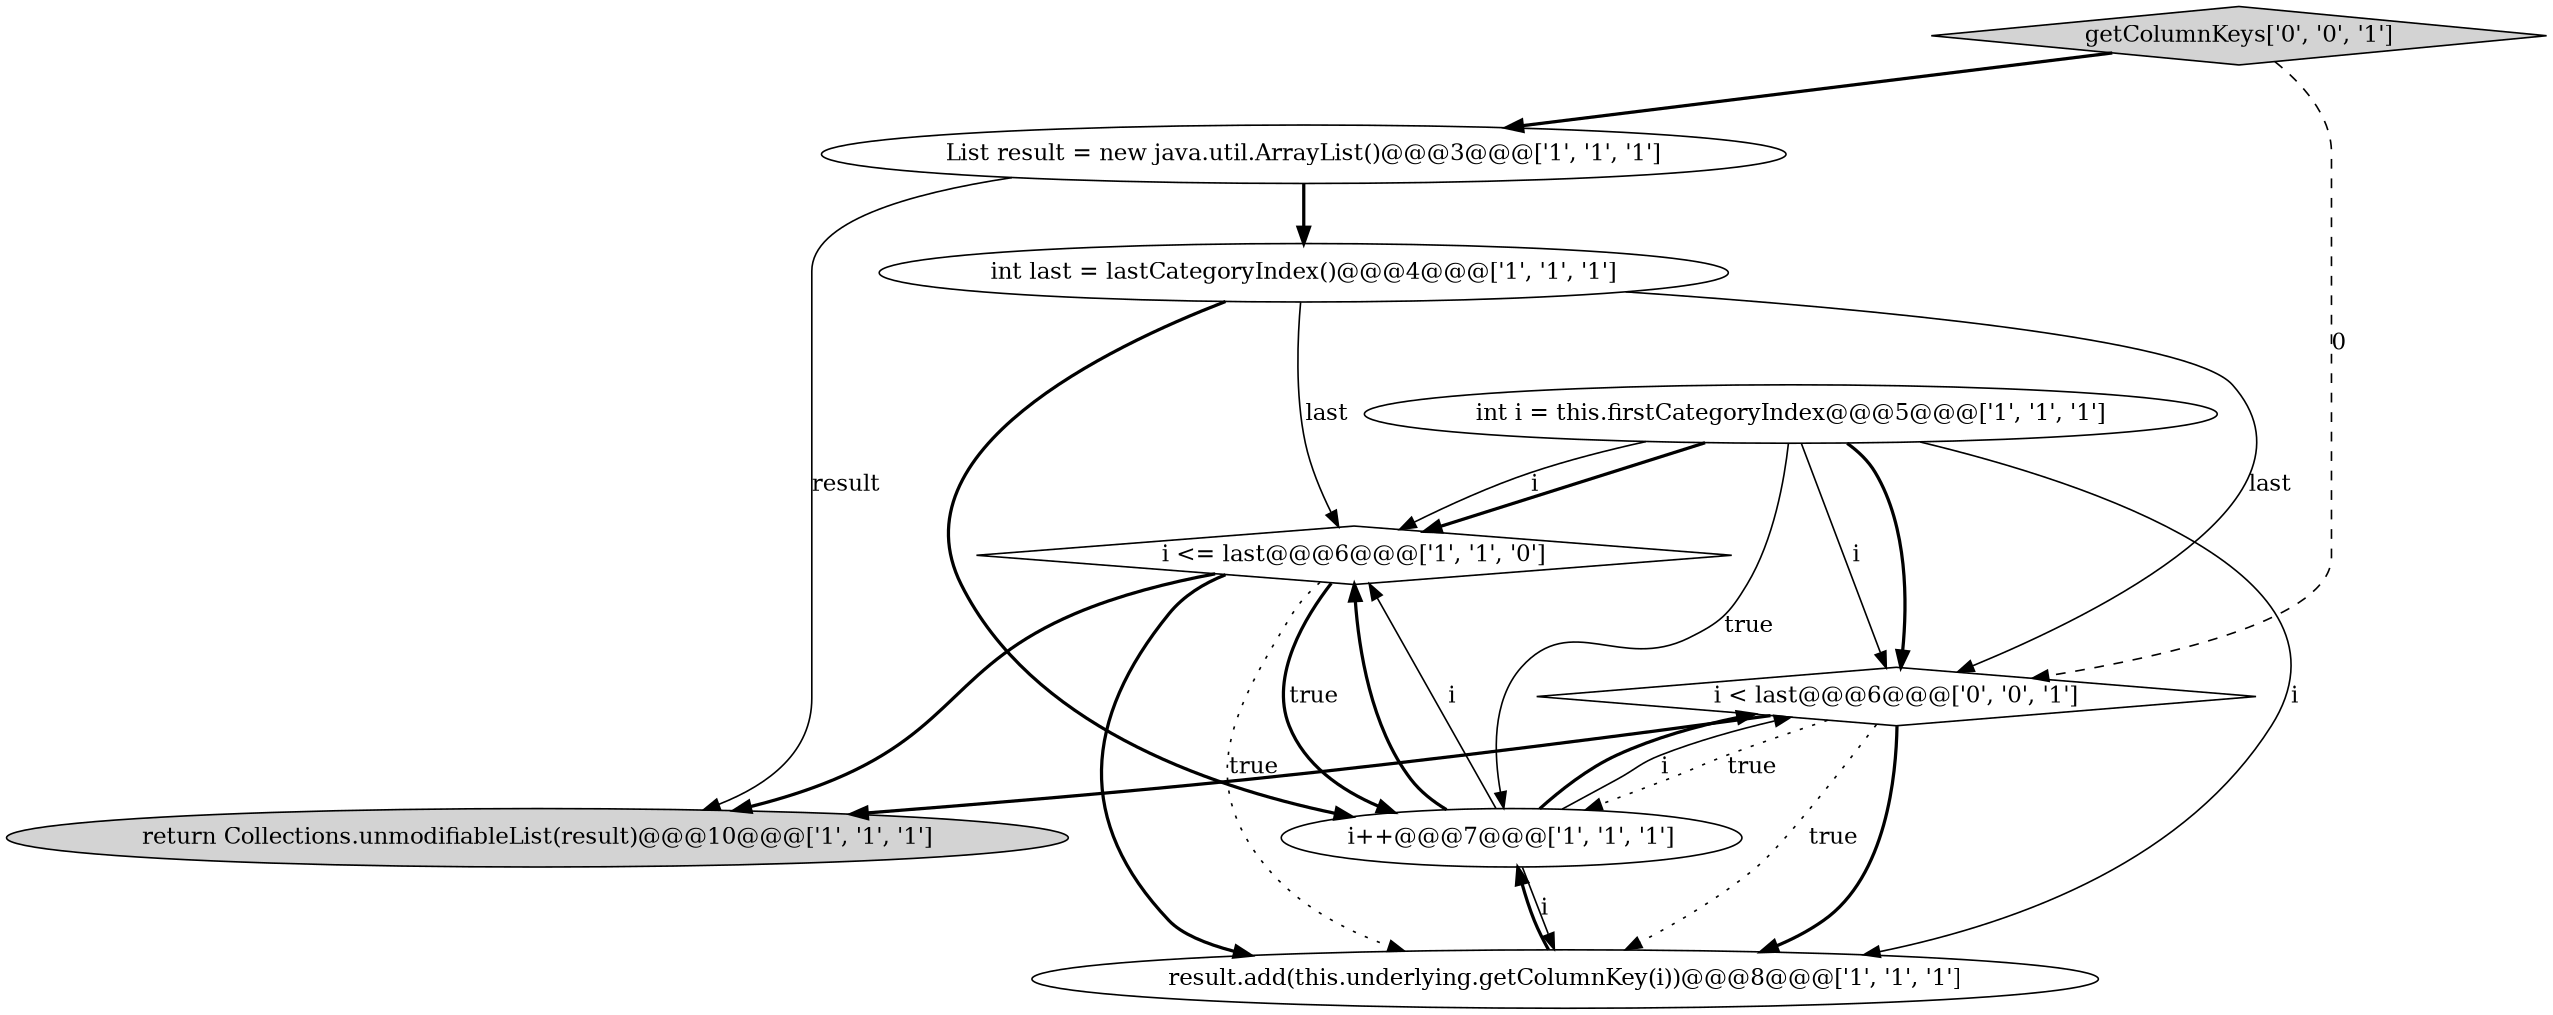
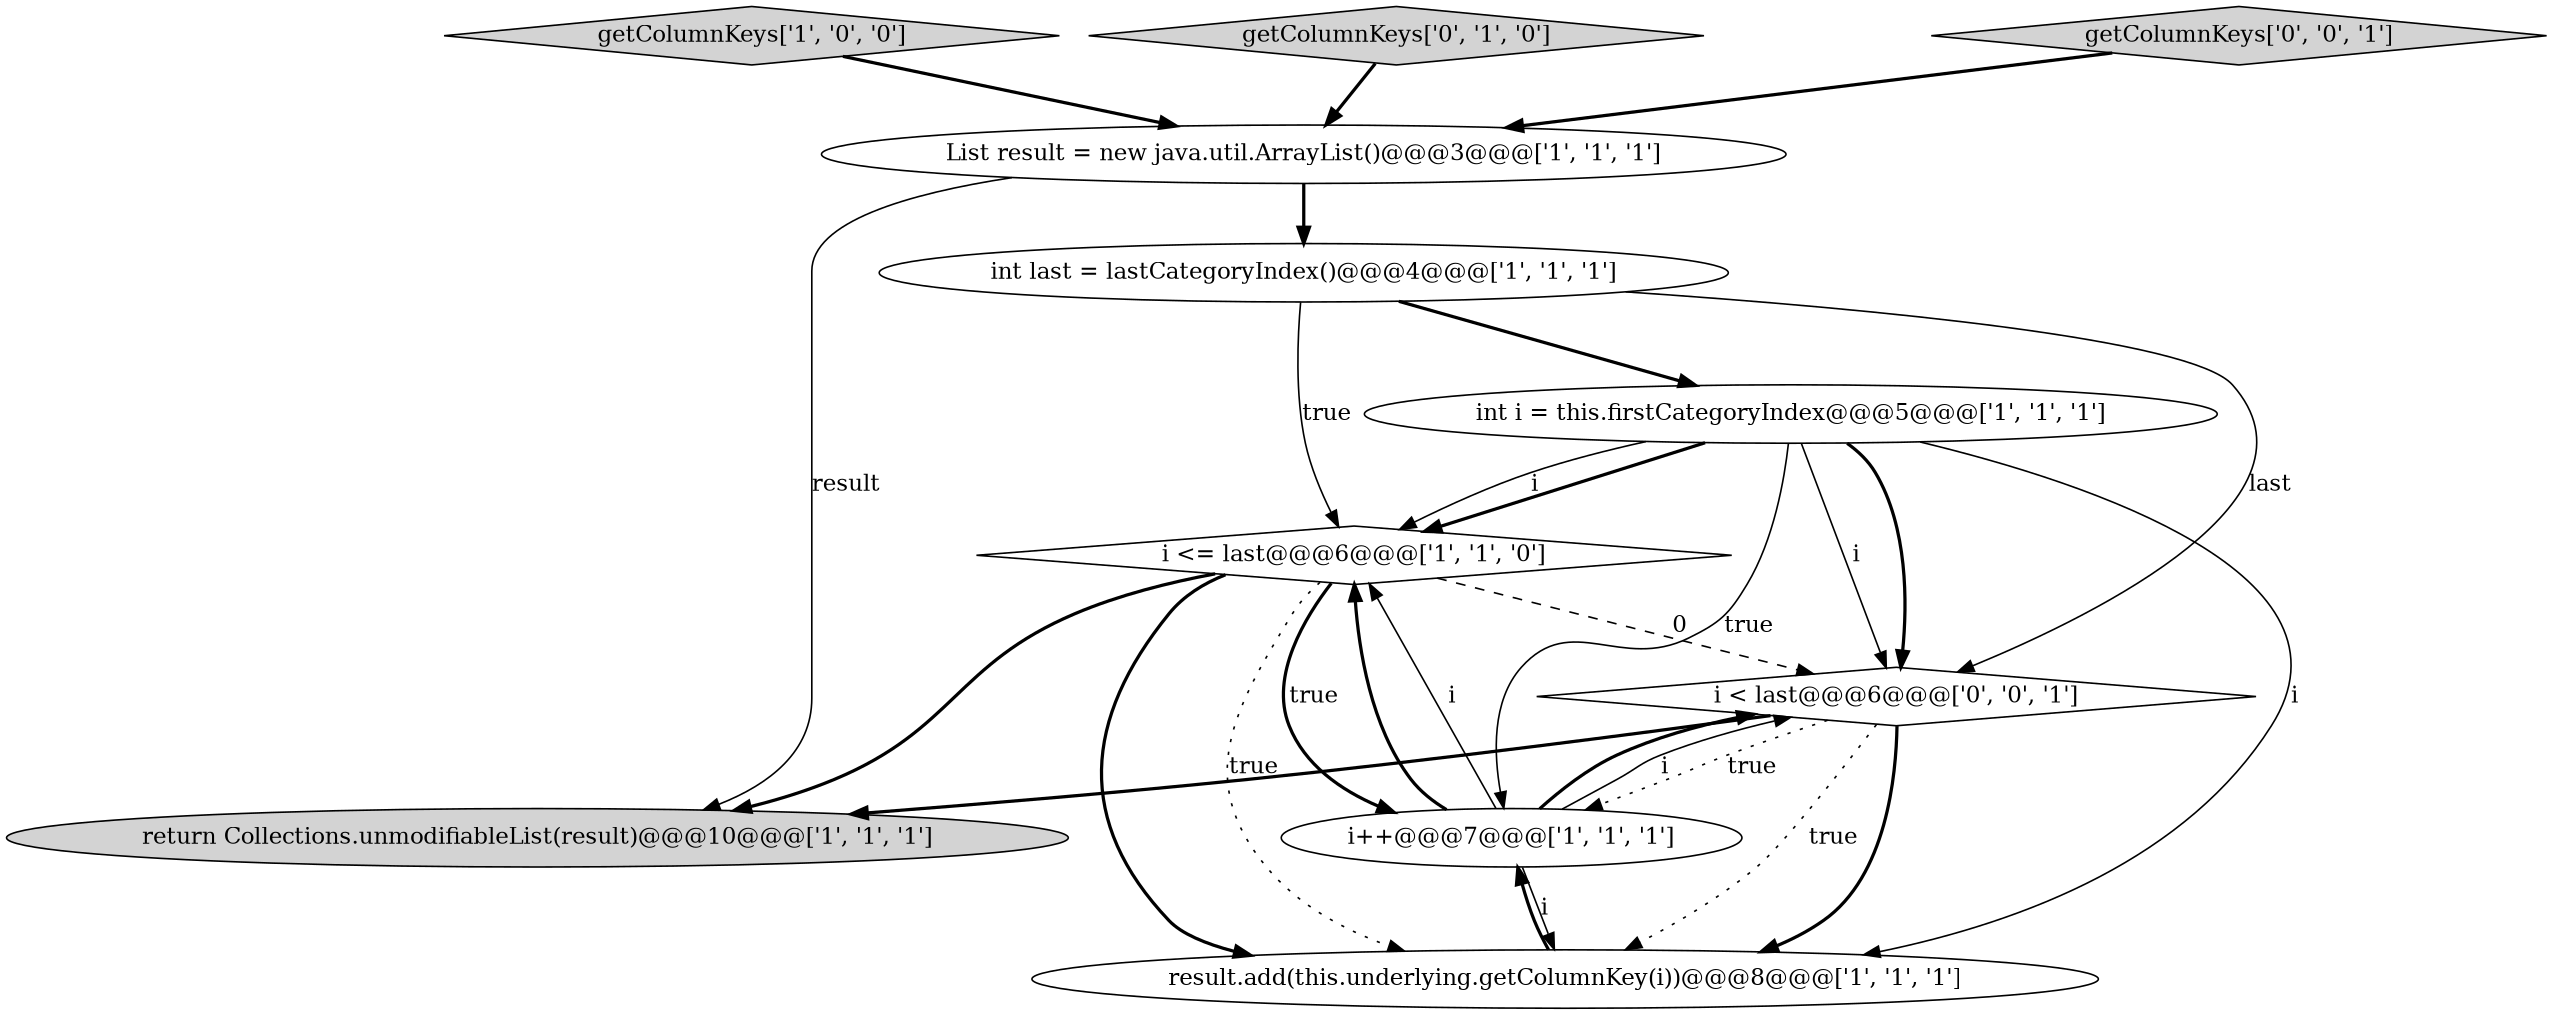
node "getColumnKeys['1', '0', '0']": added
node "getColumnKeys['0', '1', '0']": added
edge "int last = lastCategoryIndex()@@@4@@@['1', '1', '1']" -> "i <= last@@@6@@@['1', '1', '0']": label "last" -> "true"
edge "getColumnKeys['0', '0', '1']" -> "i < last@@@6@@@['0', '0', '1']": now "i <= last@@@6@@@['1', '1', '0']" -> "i < last@@@6@@@['0', '0', '1']"
edge "int last = lastCategoryIndex()@@@4@@@['1', '1', '1']" -> "i++@@@7@@@['1', '1', '1']": now "int last = lastCategoryIndex()@@@4@@@['1', '1', '1']" -> "int i = this.firstCategoryIndex@@@5@@@['1', '1', '1']"
